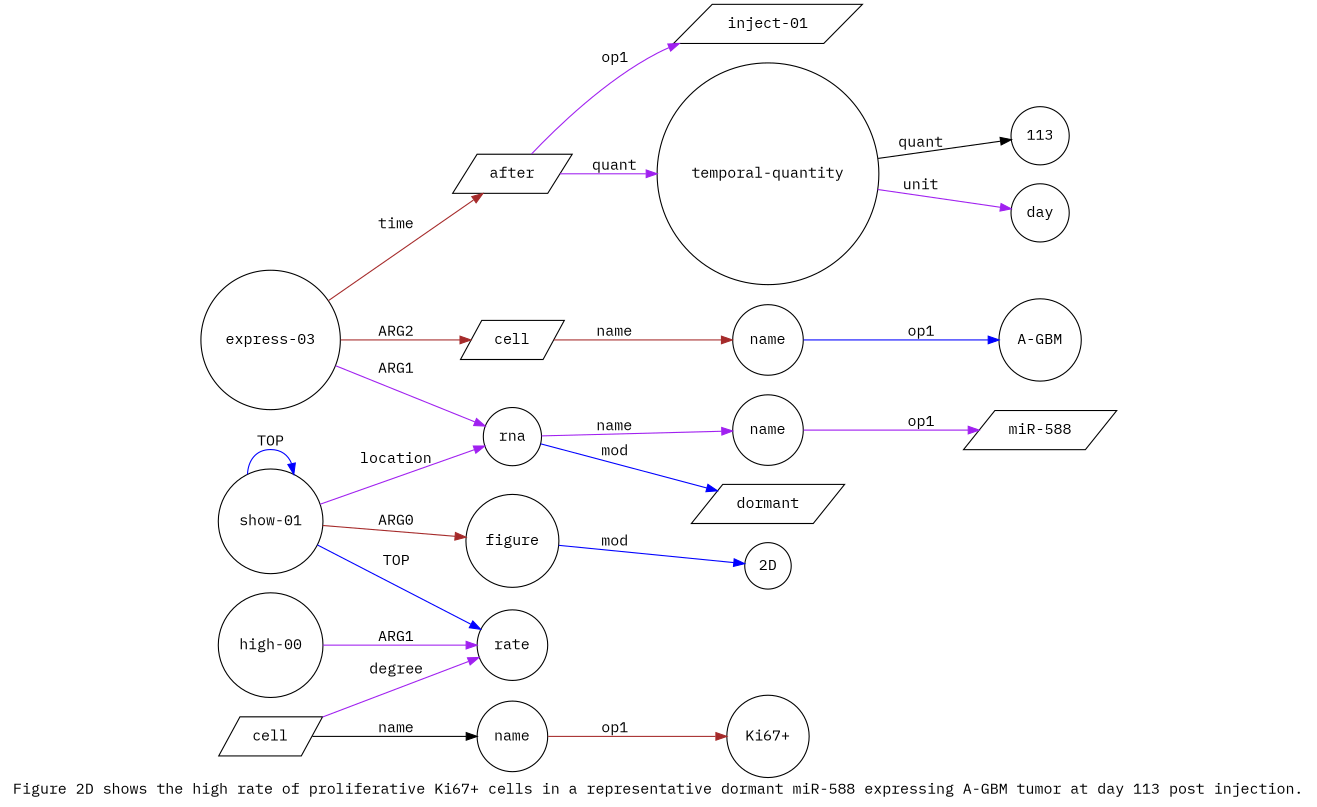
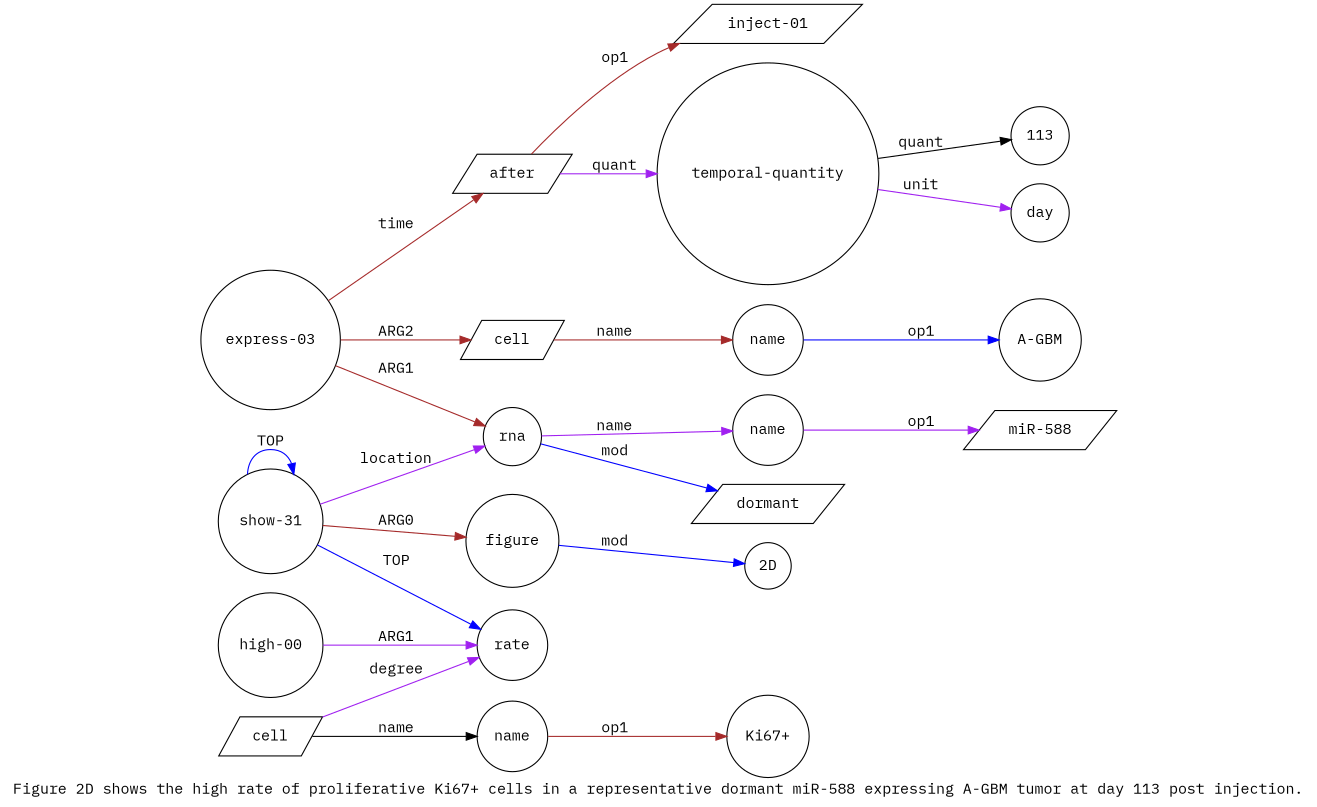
edge "after" -> "inject-01": color purple -> brown
edge "express-03" -> "rna": color purple -> brown
node "show-01": label "show-01" -> "show-31"
